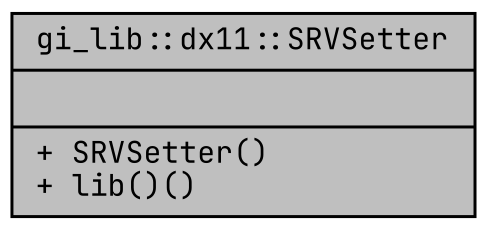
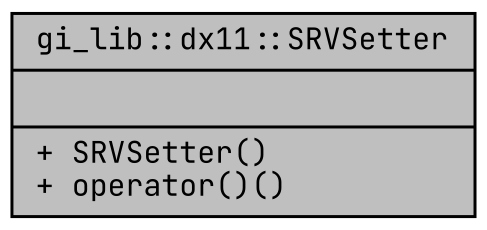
node "gi_lib::dx11::SRVSetter": text "+ lib()()" -> "+ operator()()"
